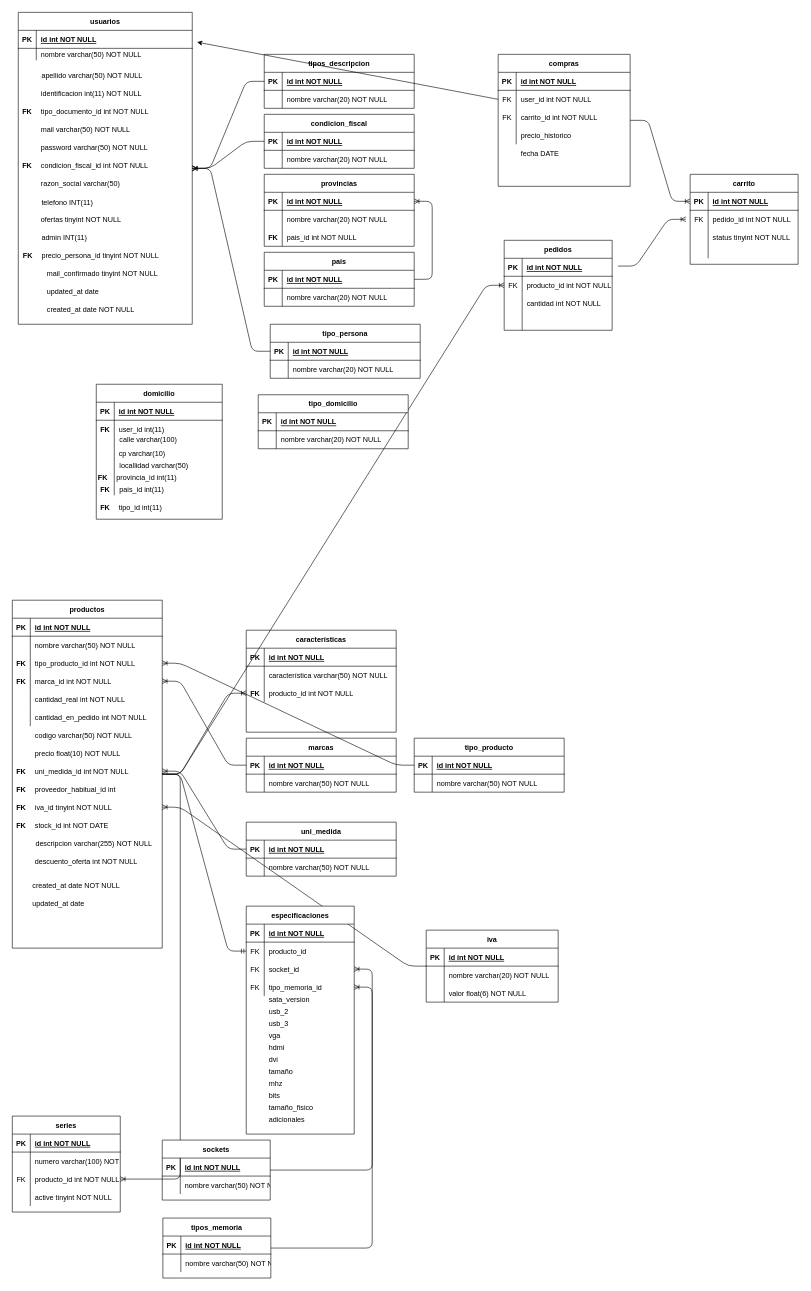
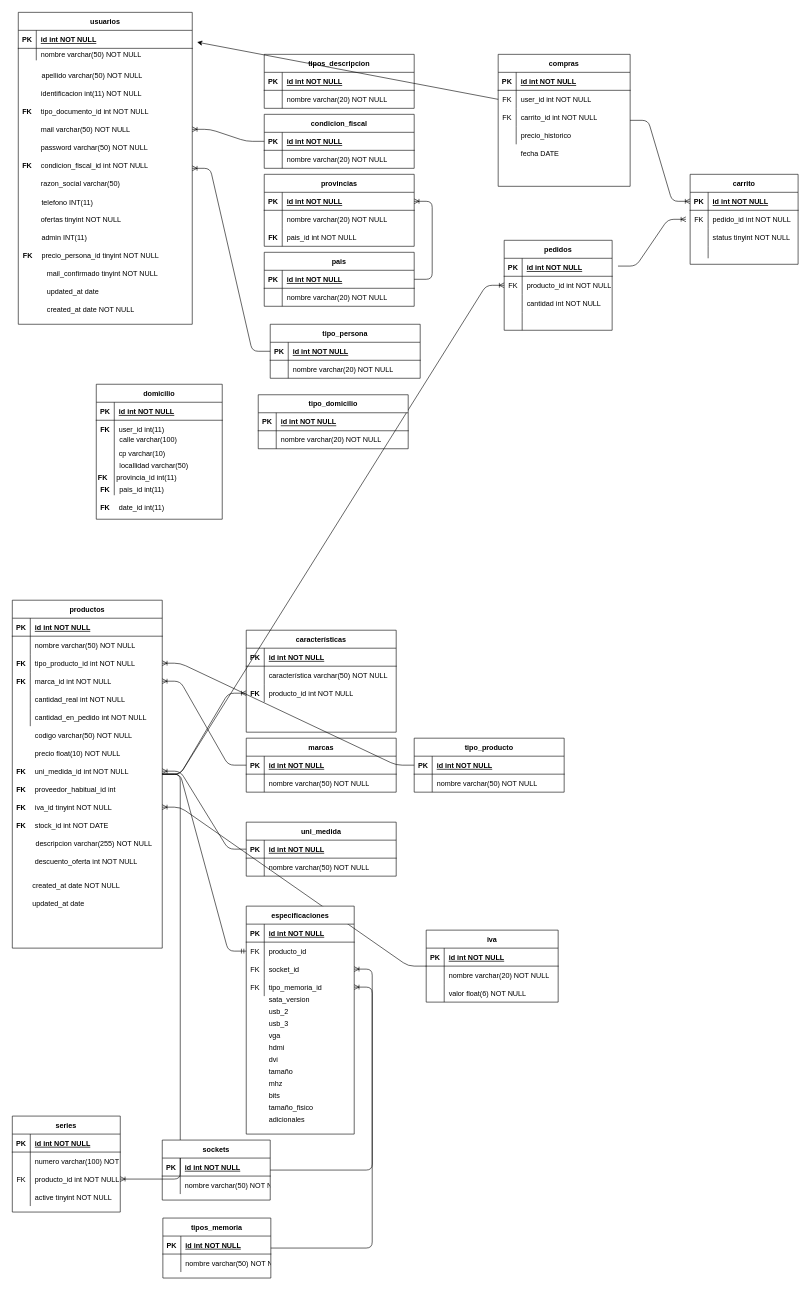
edge "tipos_descripcion" -> "usuarios": removed
edge "condicion_fiscal" -> "usuarios": now "condicion_fiscal" -> "mail varchar(50) NOT NULL"
node "tipo_id int(11)": label "tipo_id int(11)" -> "date_id int(11)"
